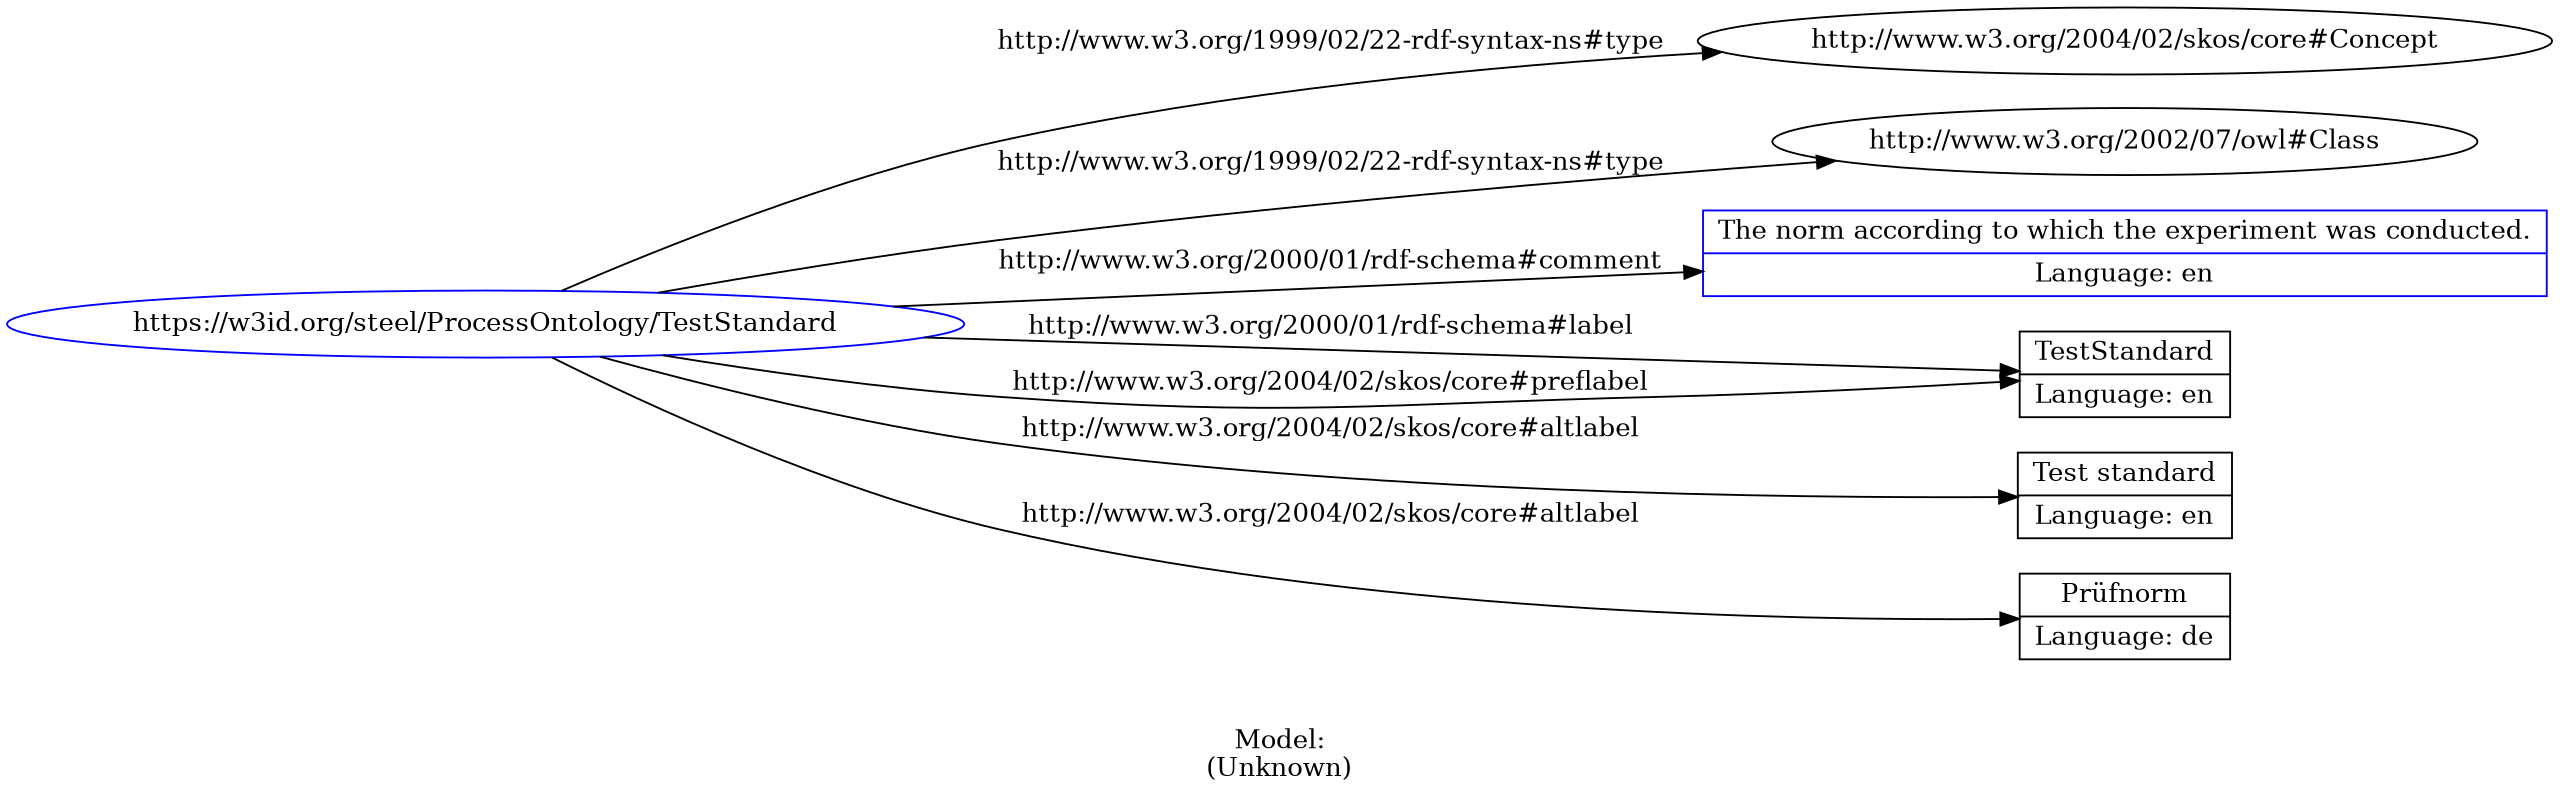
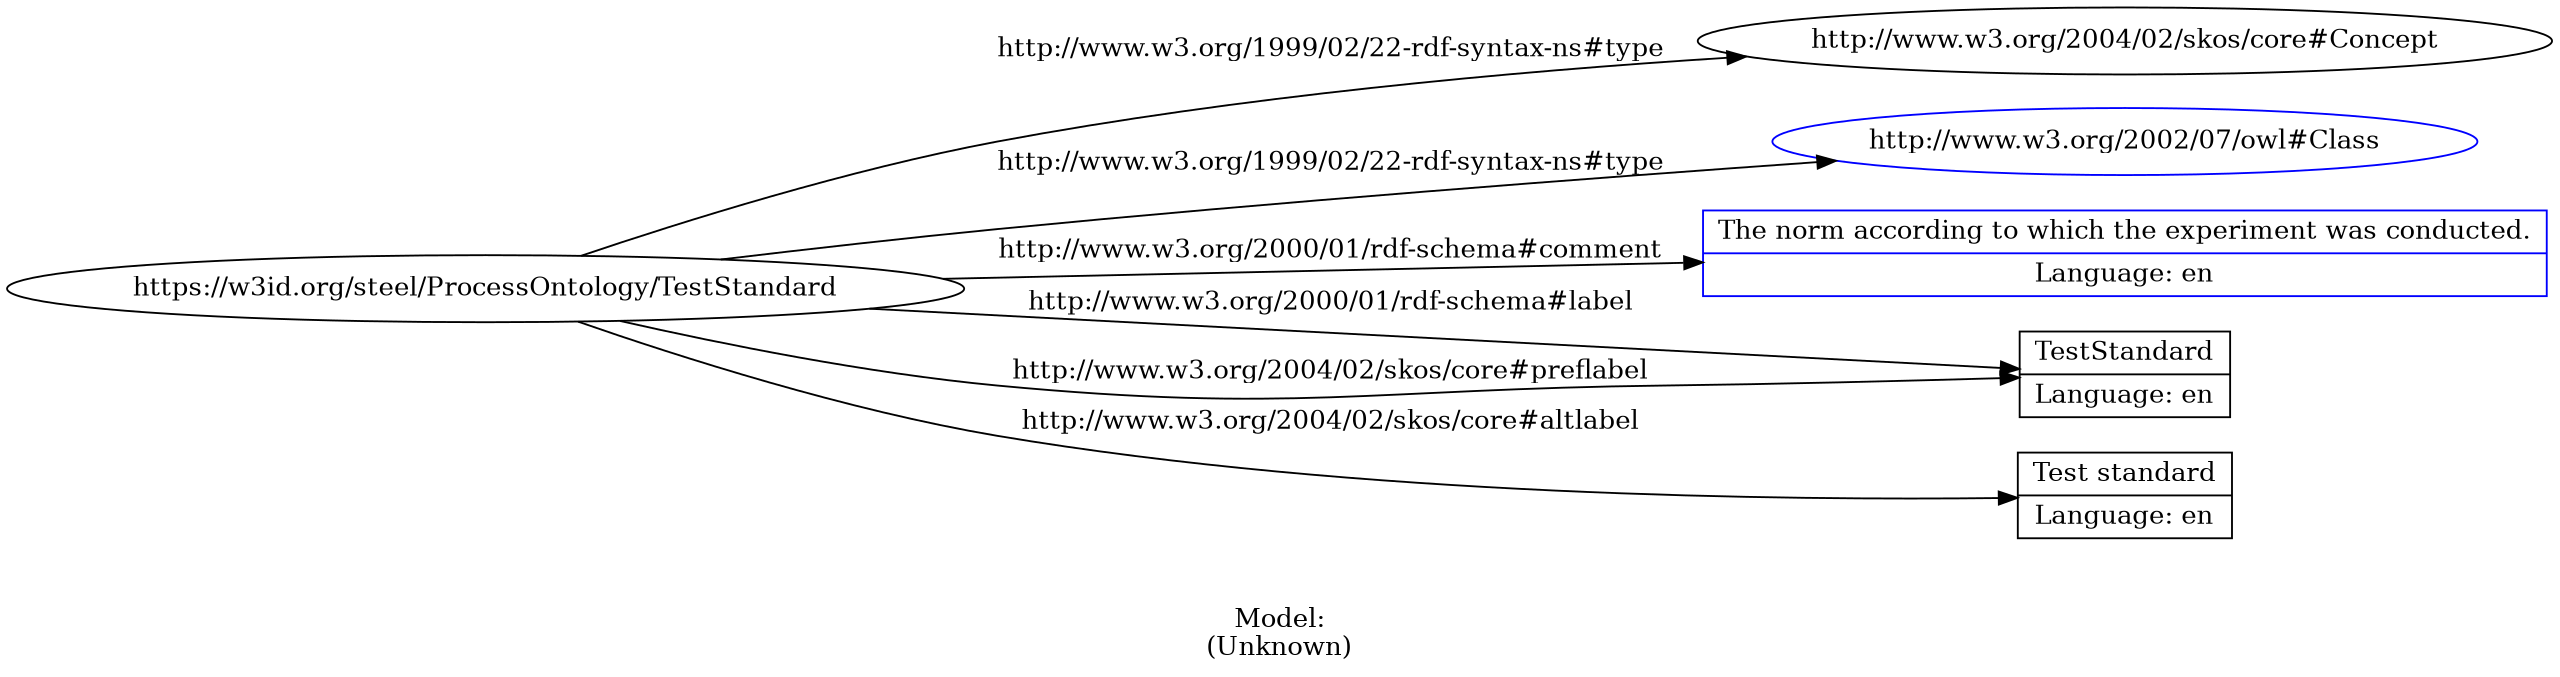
node "http://www.w3.org/2002/07/owl#Class": color black -> blue
node "https://w3id.org/steel/ProcessOntology/TestStandard": color blue -> black
node "Prüfnorm": removed
